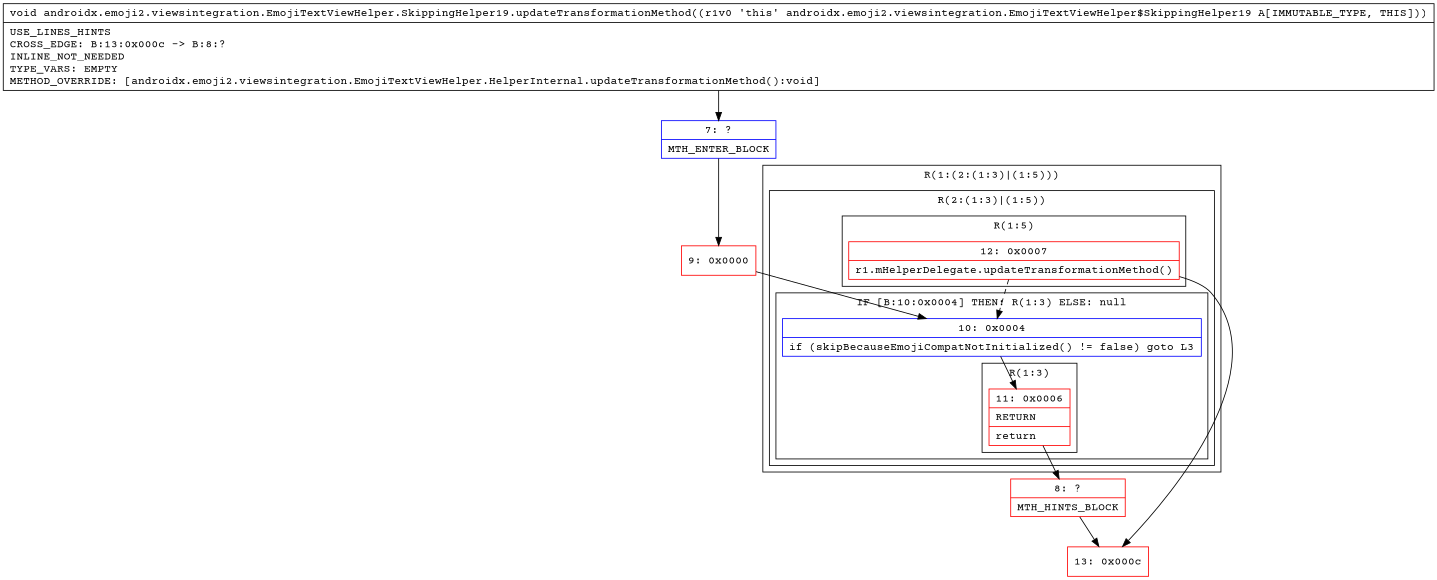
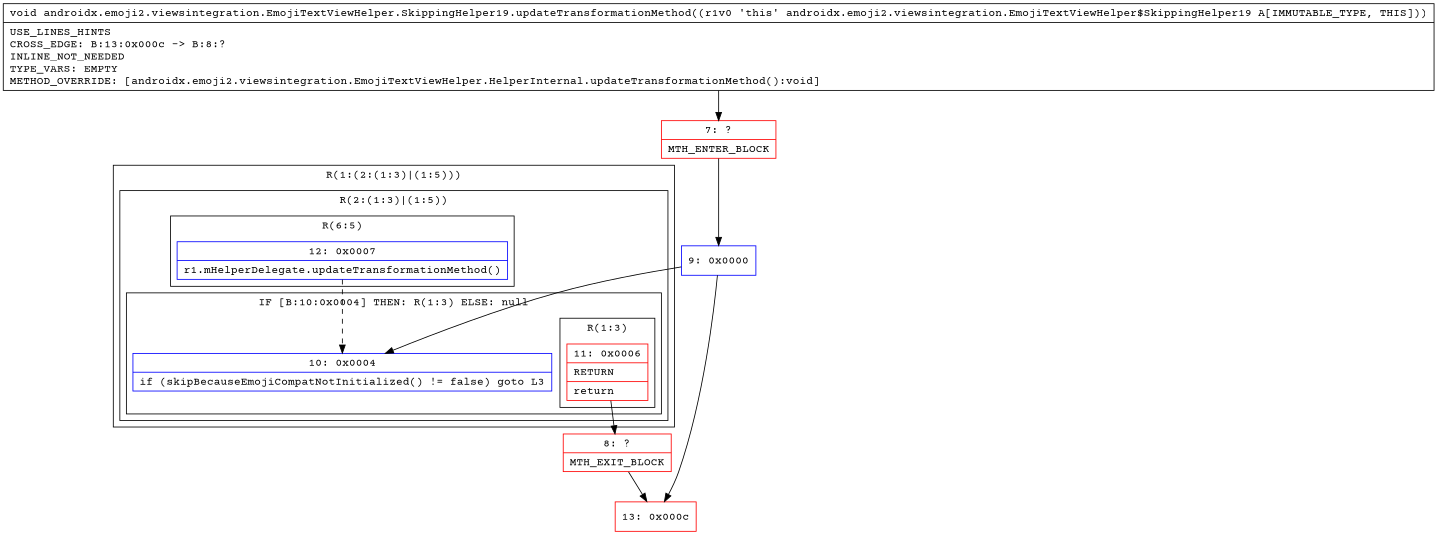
node "7: ?": color blue -> red
cluster "R(1:5)": label "R(1:5)" -> "R(6:5)"
node "9: 0x0000": color red -> blue
node "12: 0x0007": color red -> blue
edge "10: 0x0004" -> "11: 0x0006": removed
edge "12: 0x0007" -> "13: 0x000c": now "9: 0x0000" -> "13: 0x000c"
node "8: ?": text "MTH_HINTS_BLOCK" -> "MTH_EXIT_BLOCK"
